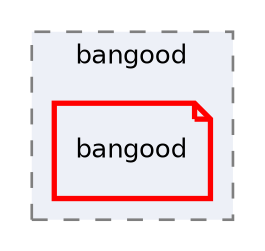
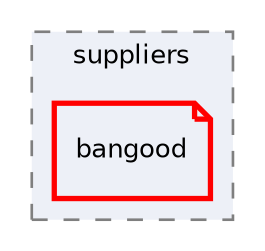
cluster "bangood": label "bangood" -> "suppliers"
